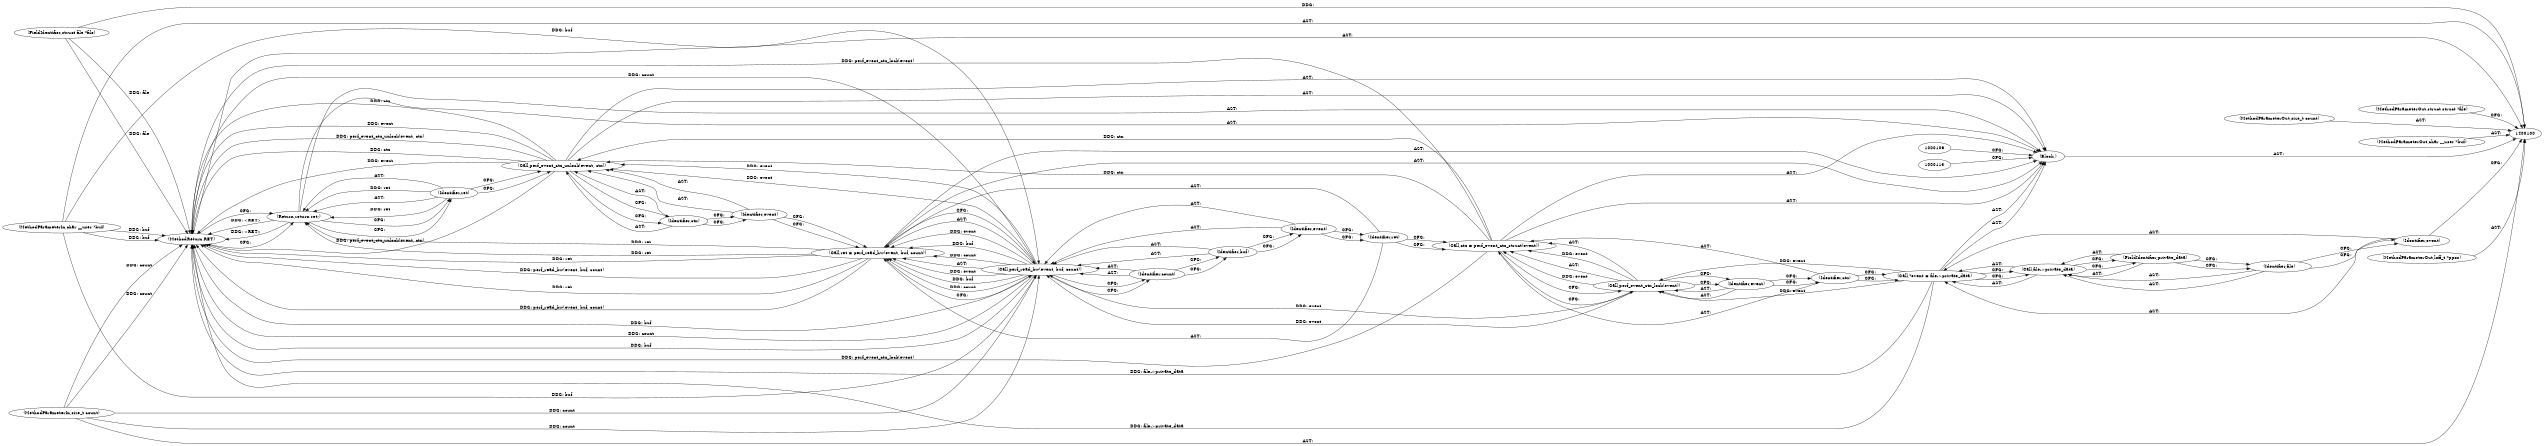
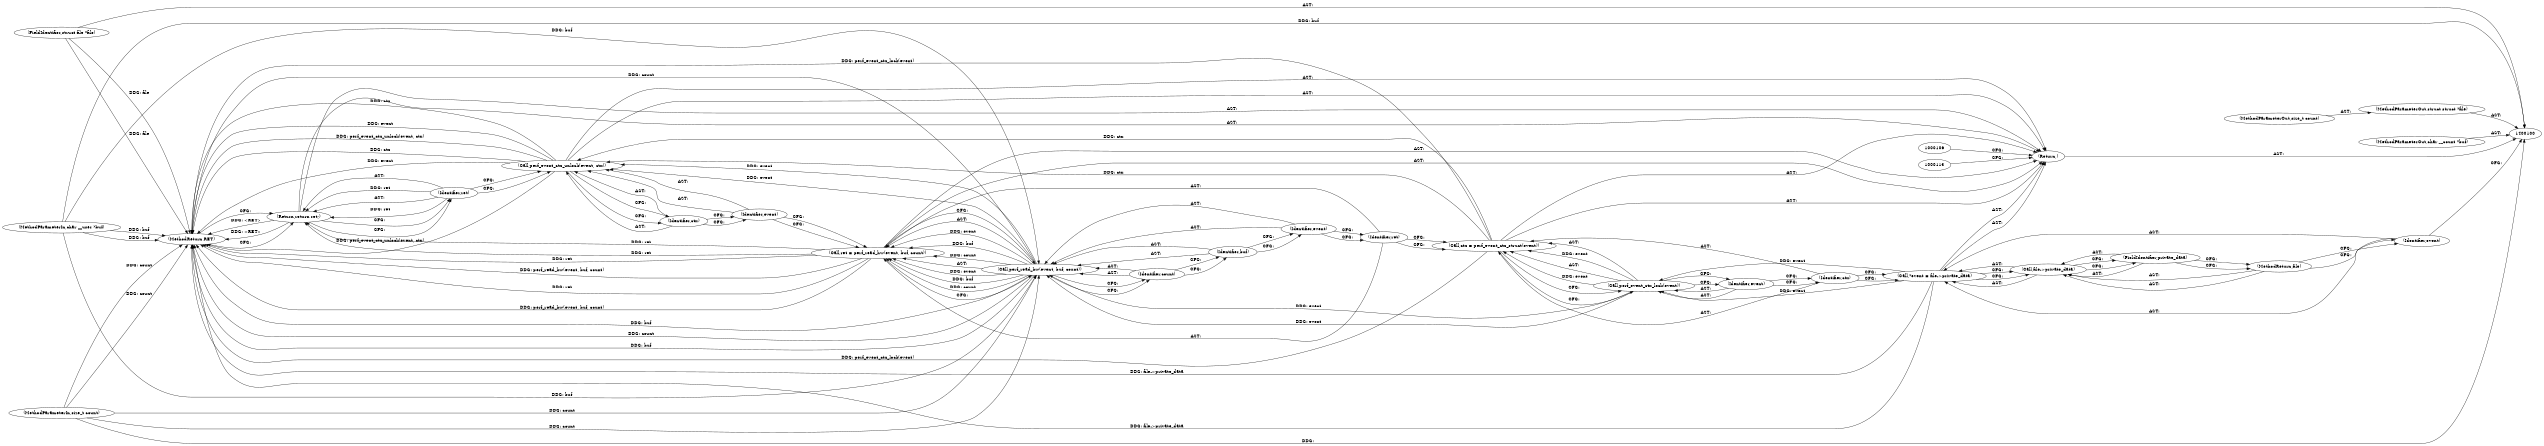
edge "(FieldIdentifier,struct file *file)" -> "1400100": label "DDG: " -> "AST: "
edge "(MethodParameterIn,char __user *buf)" -> "1400100": label "AST: " -> "DDG: buf"
edge "(MethodReturn,RET)" -> "1400100": removed, label "AST:"
edge "(MethodParameterOut,struct struct *file)" -> "1400100": label "CFG: " -> "AST: "
edge "(MethodParameterOut,size_t count)" -> "1400100": now "(MethodParameterOut,size_t count)" -> "(MethodParameterOut,struct struct *file)"
node "(MethodParameterOut,char __user *buf)": label "(MethodParameterOut,char __user *buf)" -> "(MethodParameterOut,char __count *buf)"
node "(Block,)": label "(Block,)" -> "(Return,)"
node "(MethodParameterOut,loff_t *ppos)": removed
node "(Identifier,file)": label "(Identifier,file)" -> "(MethodReturn,file)"
edge "(MethodParameterIn,size_t count)" -> "1400100": label "AST: " -> "DDG: "
